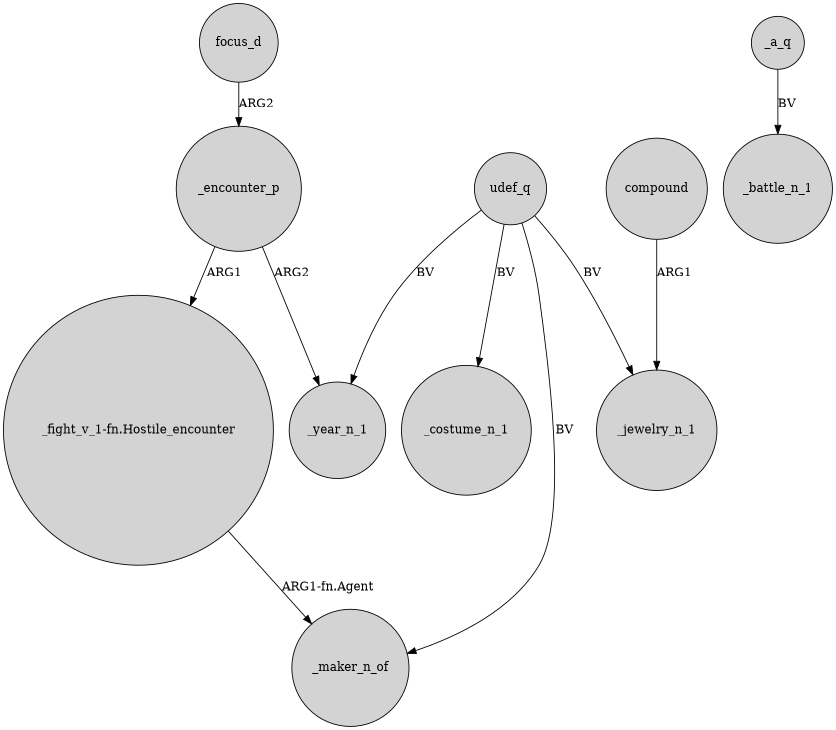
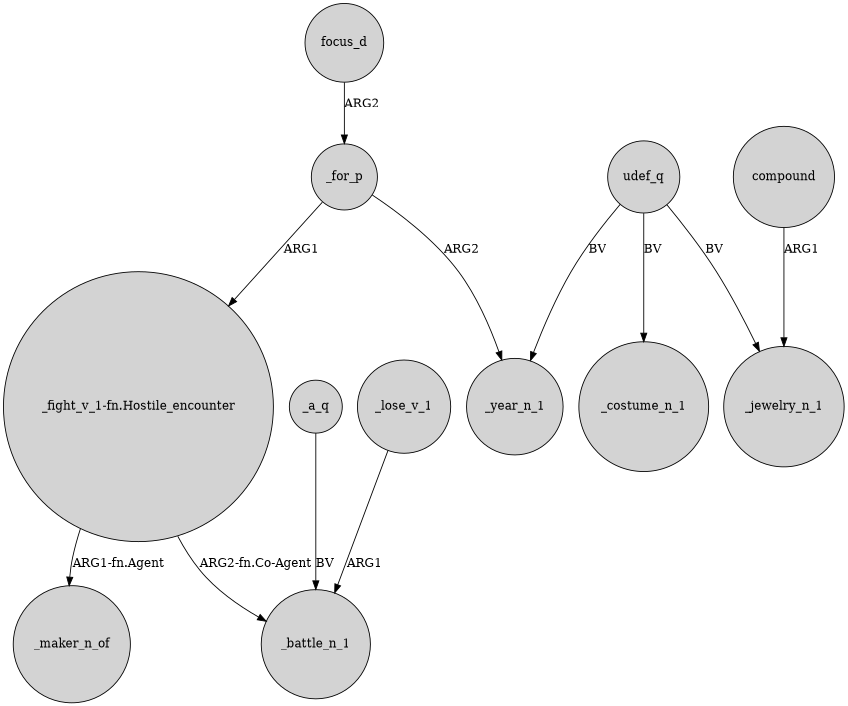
node "_encounter_p": label "_encounter_p" -> "_for_p"
node "_lose_v_1": added
edge "udef_q" -> "_maker_n_of": removed, label "BV"
edge "_fight_v_1-fn.Hostile_encounter" -> "_battle_n_1": added, label "ARG2-fn.Co-Agent"
